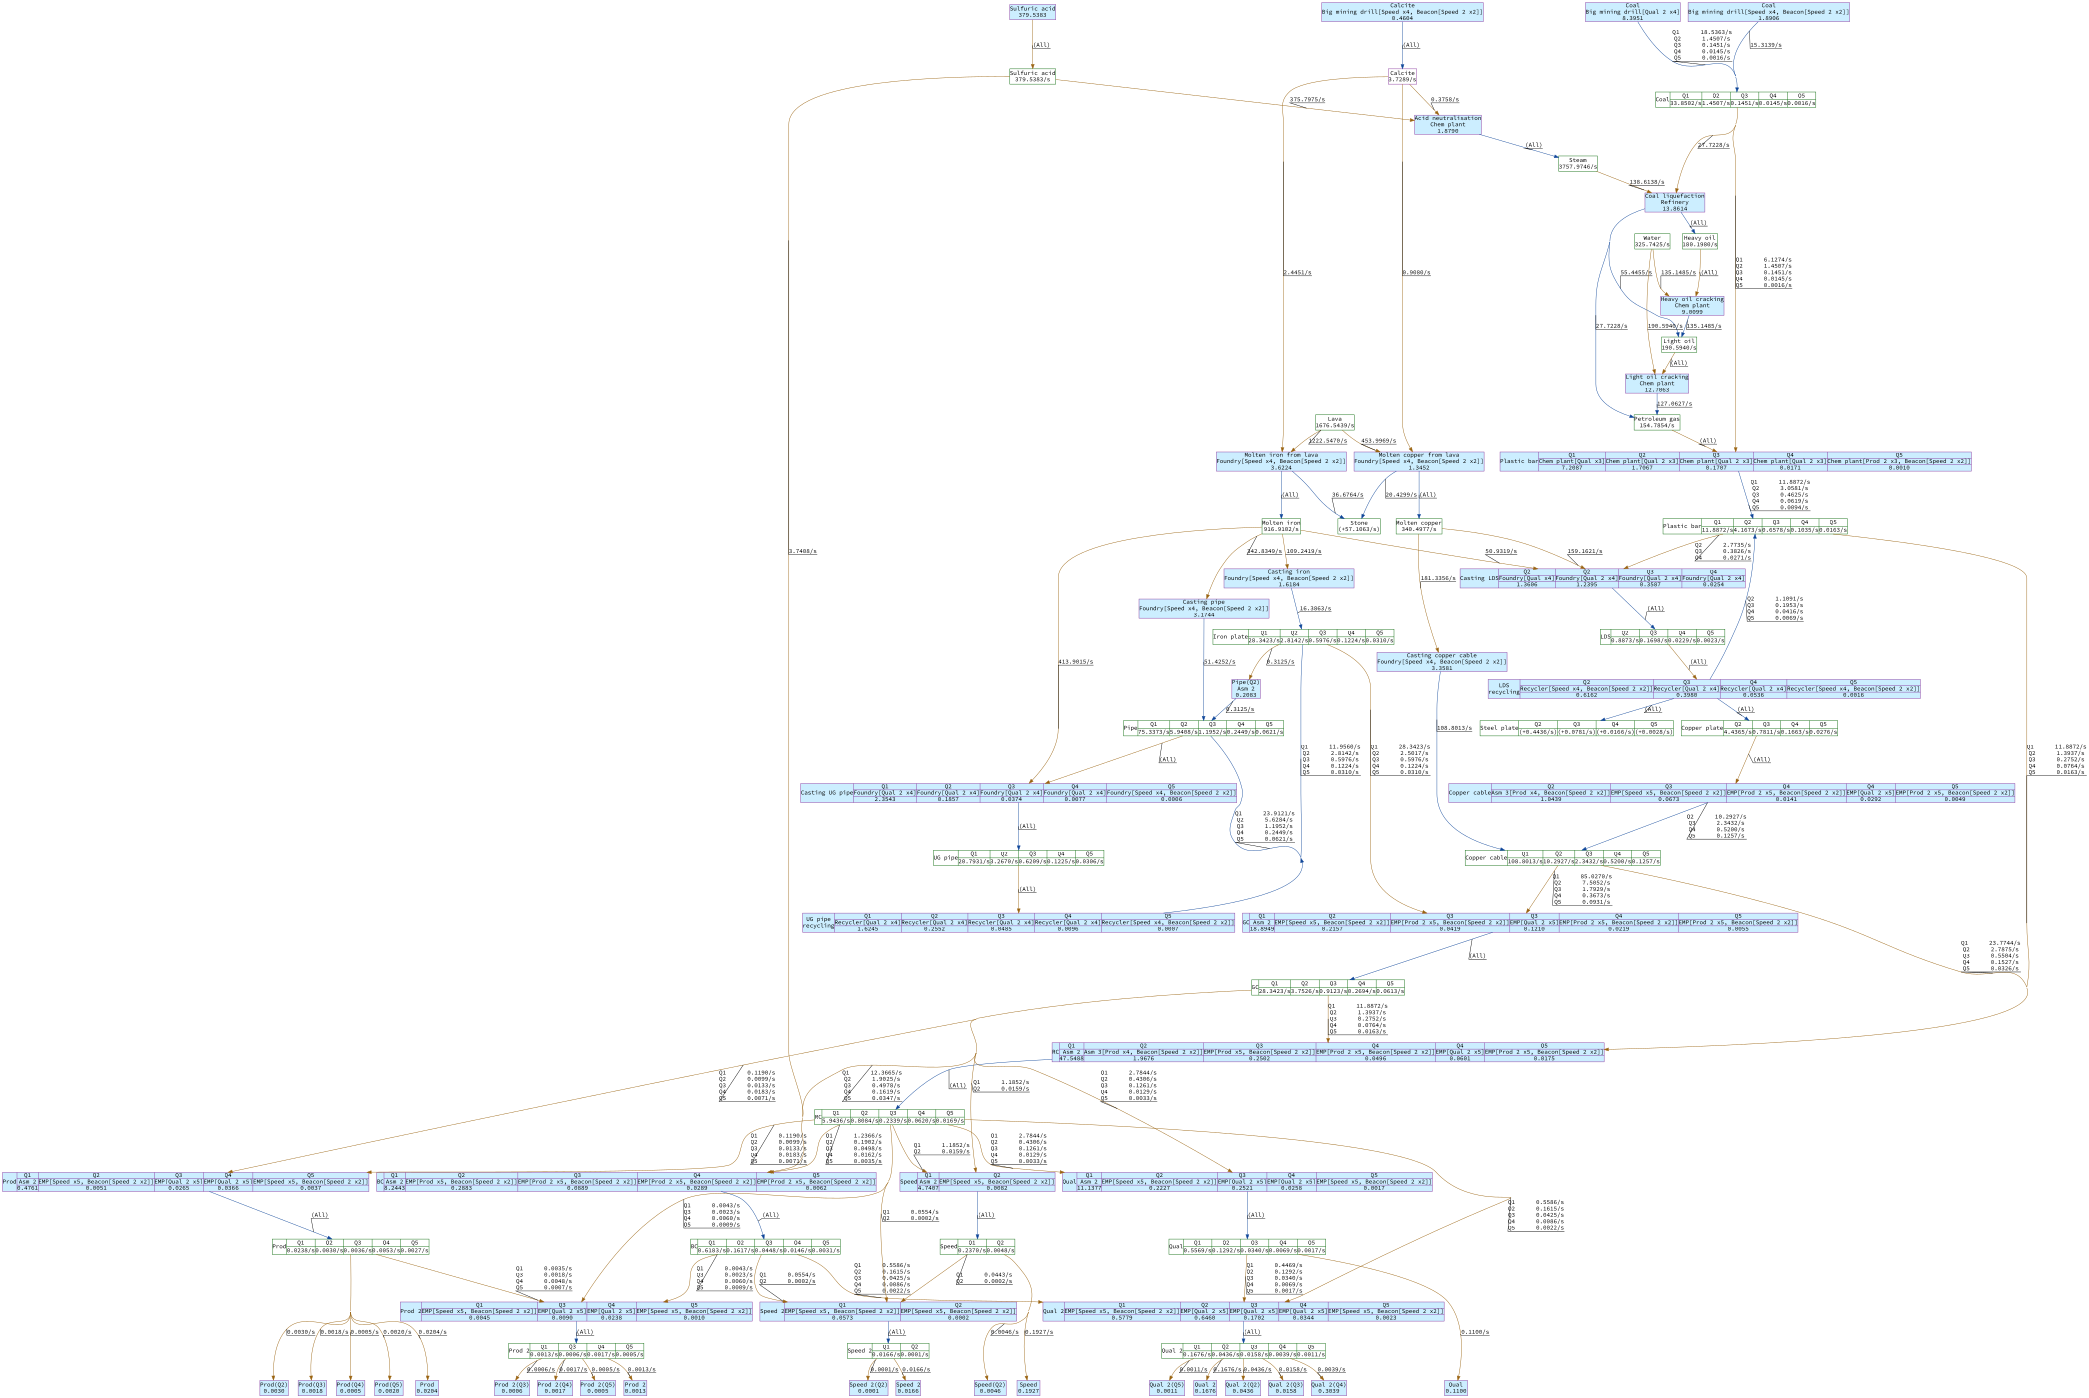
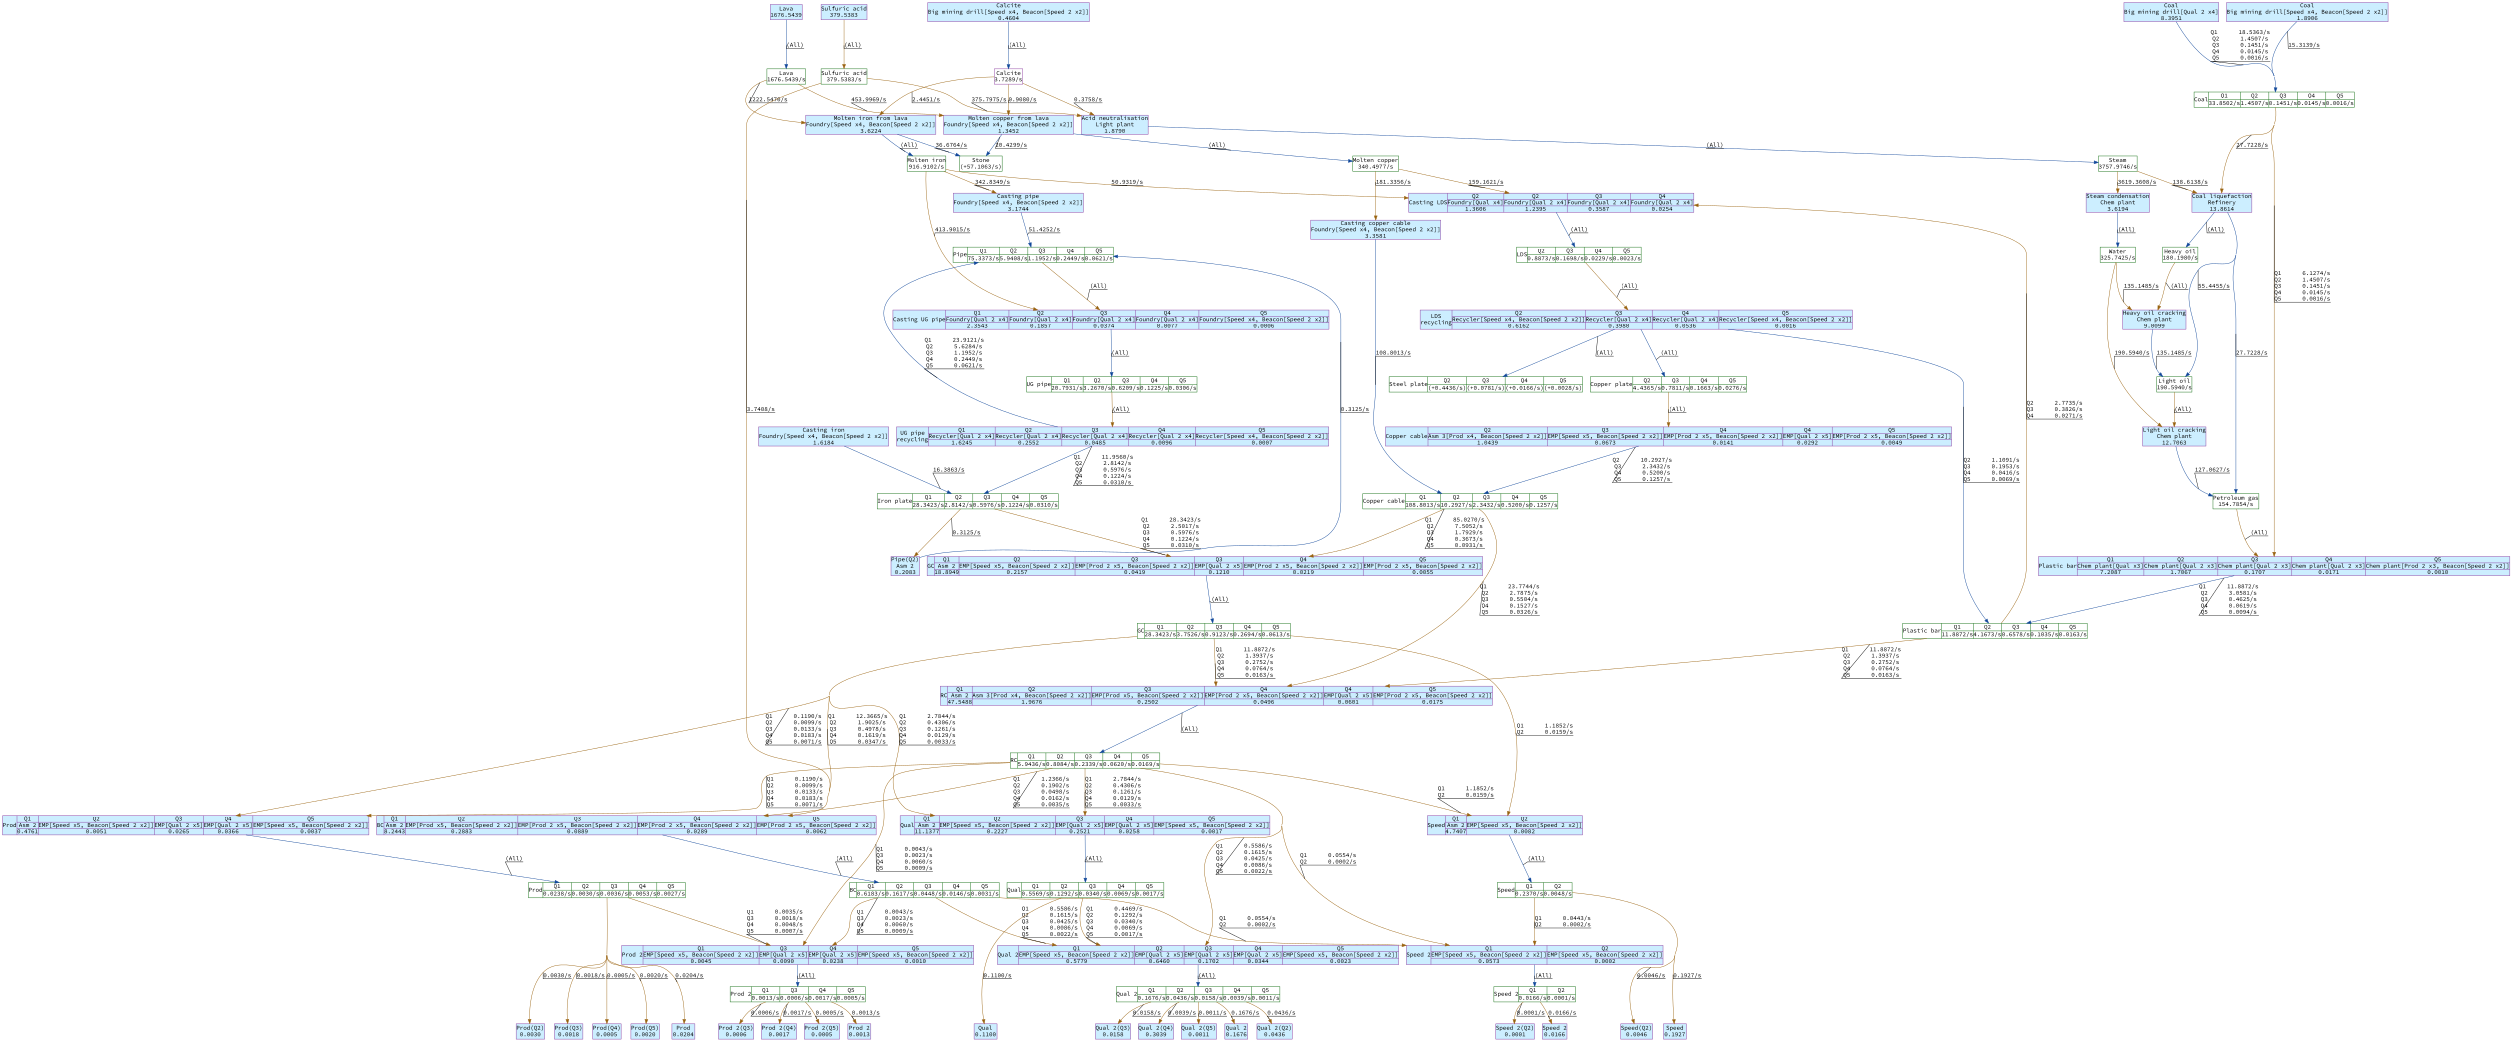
node "Lava 1676.5439": added
node "Acid neutralisation Chem plant 1.8790": label "Acid neutralisation Chem plant 1.8790" -> "Acid neutralisation Light plant 1.8790"
node "Steam condensation Chem plant 3.6194": added
edge "Molten iron 916.9102/s" -> "Casting iron Foundry[Speed x4, Beacon[Speed 2 x2]] 1.6184": removed, label "109.2419/s"
